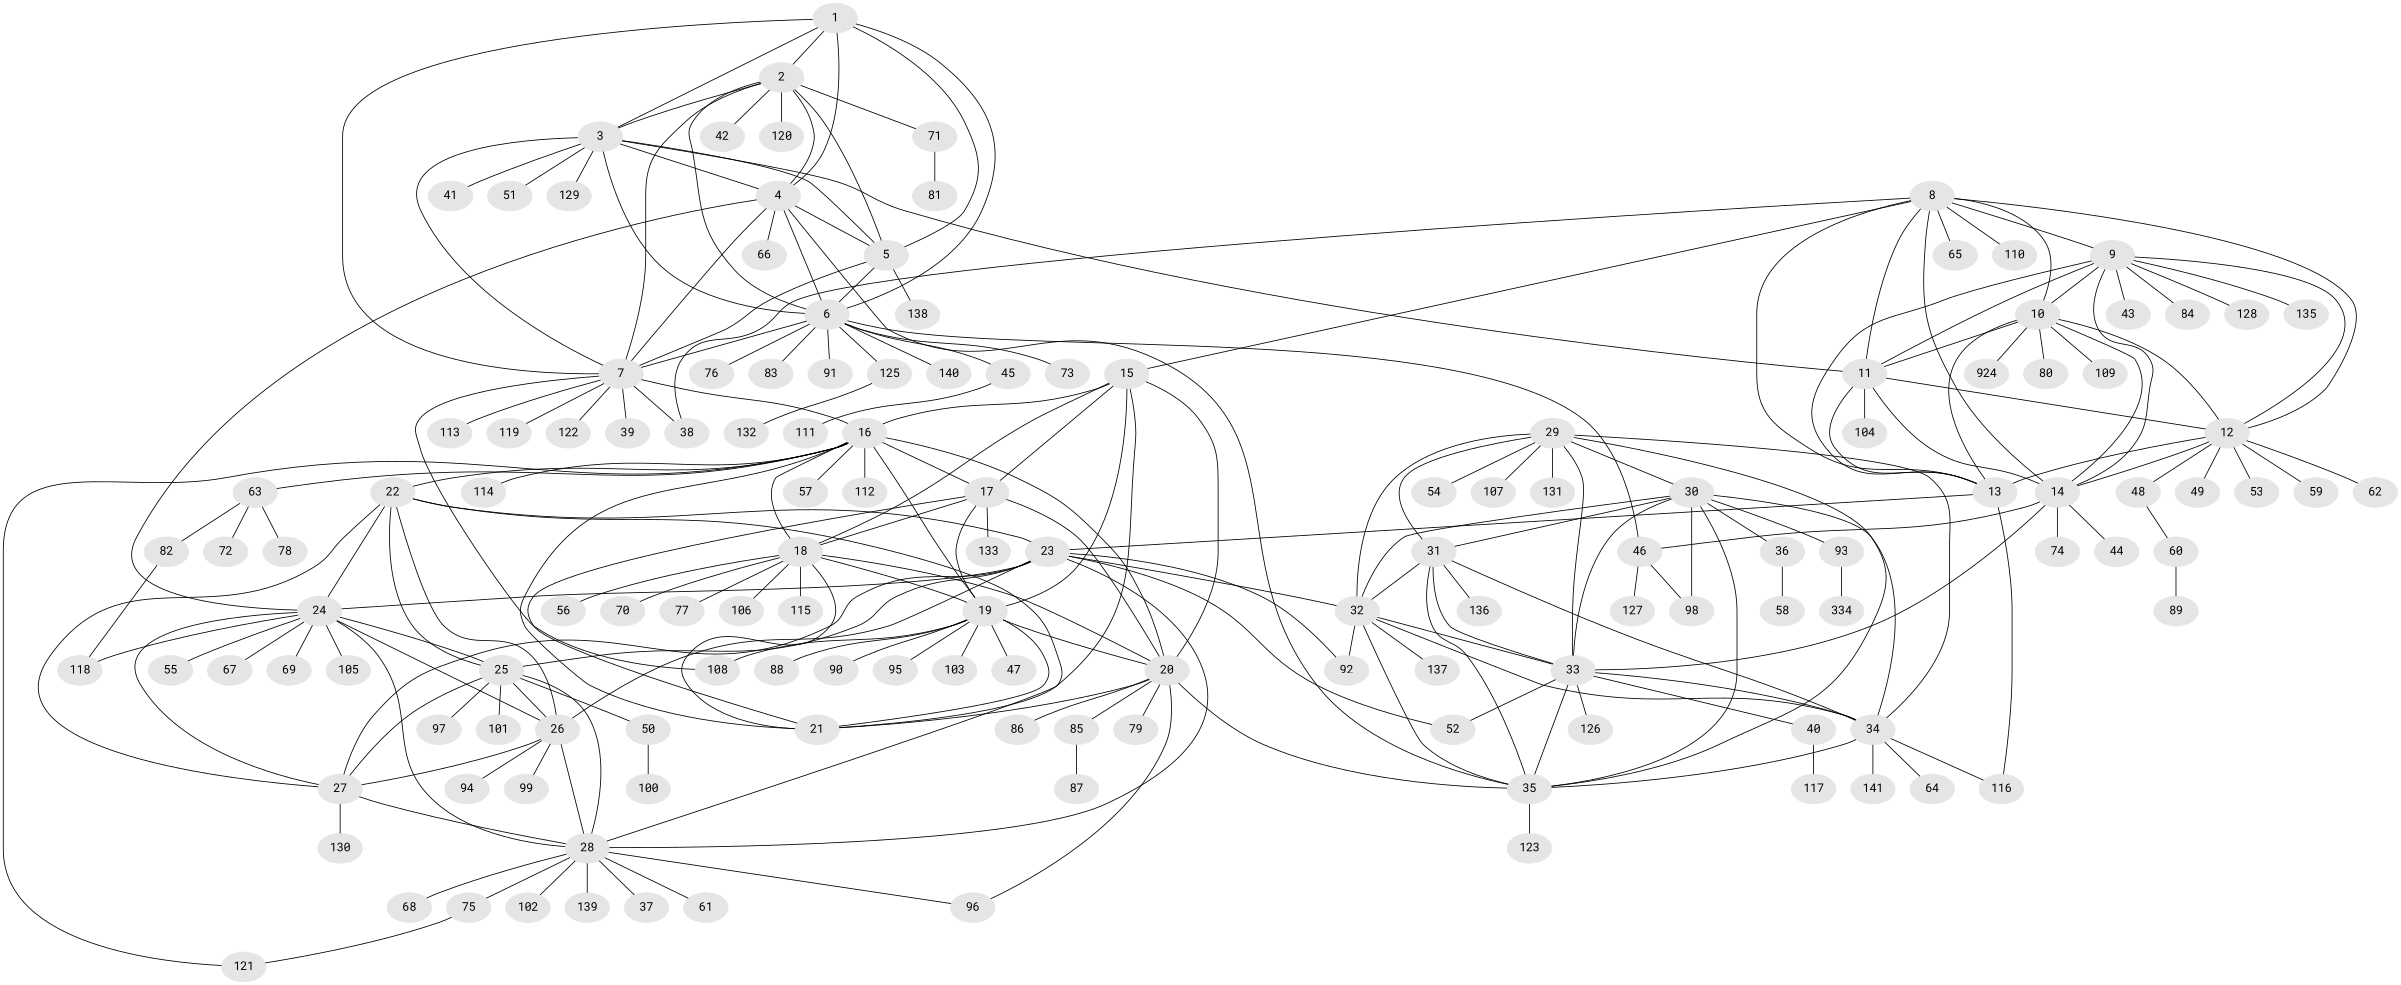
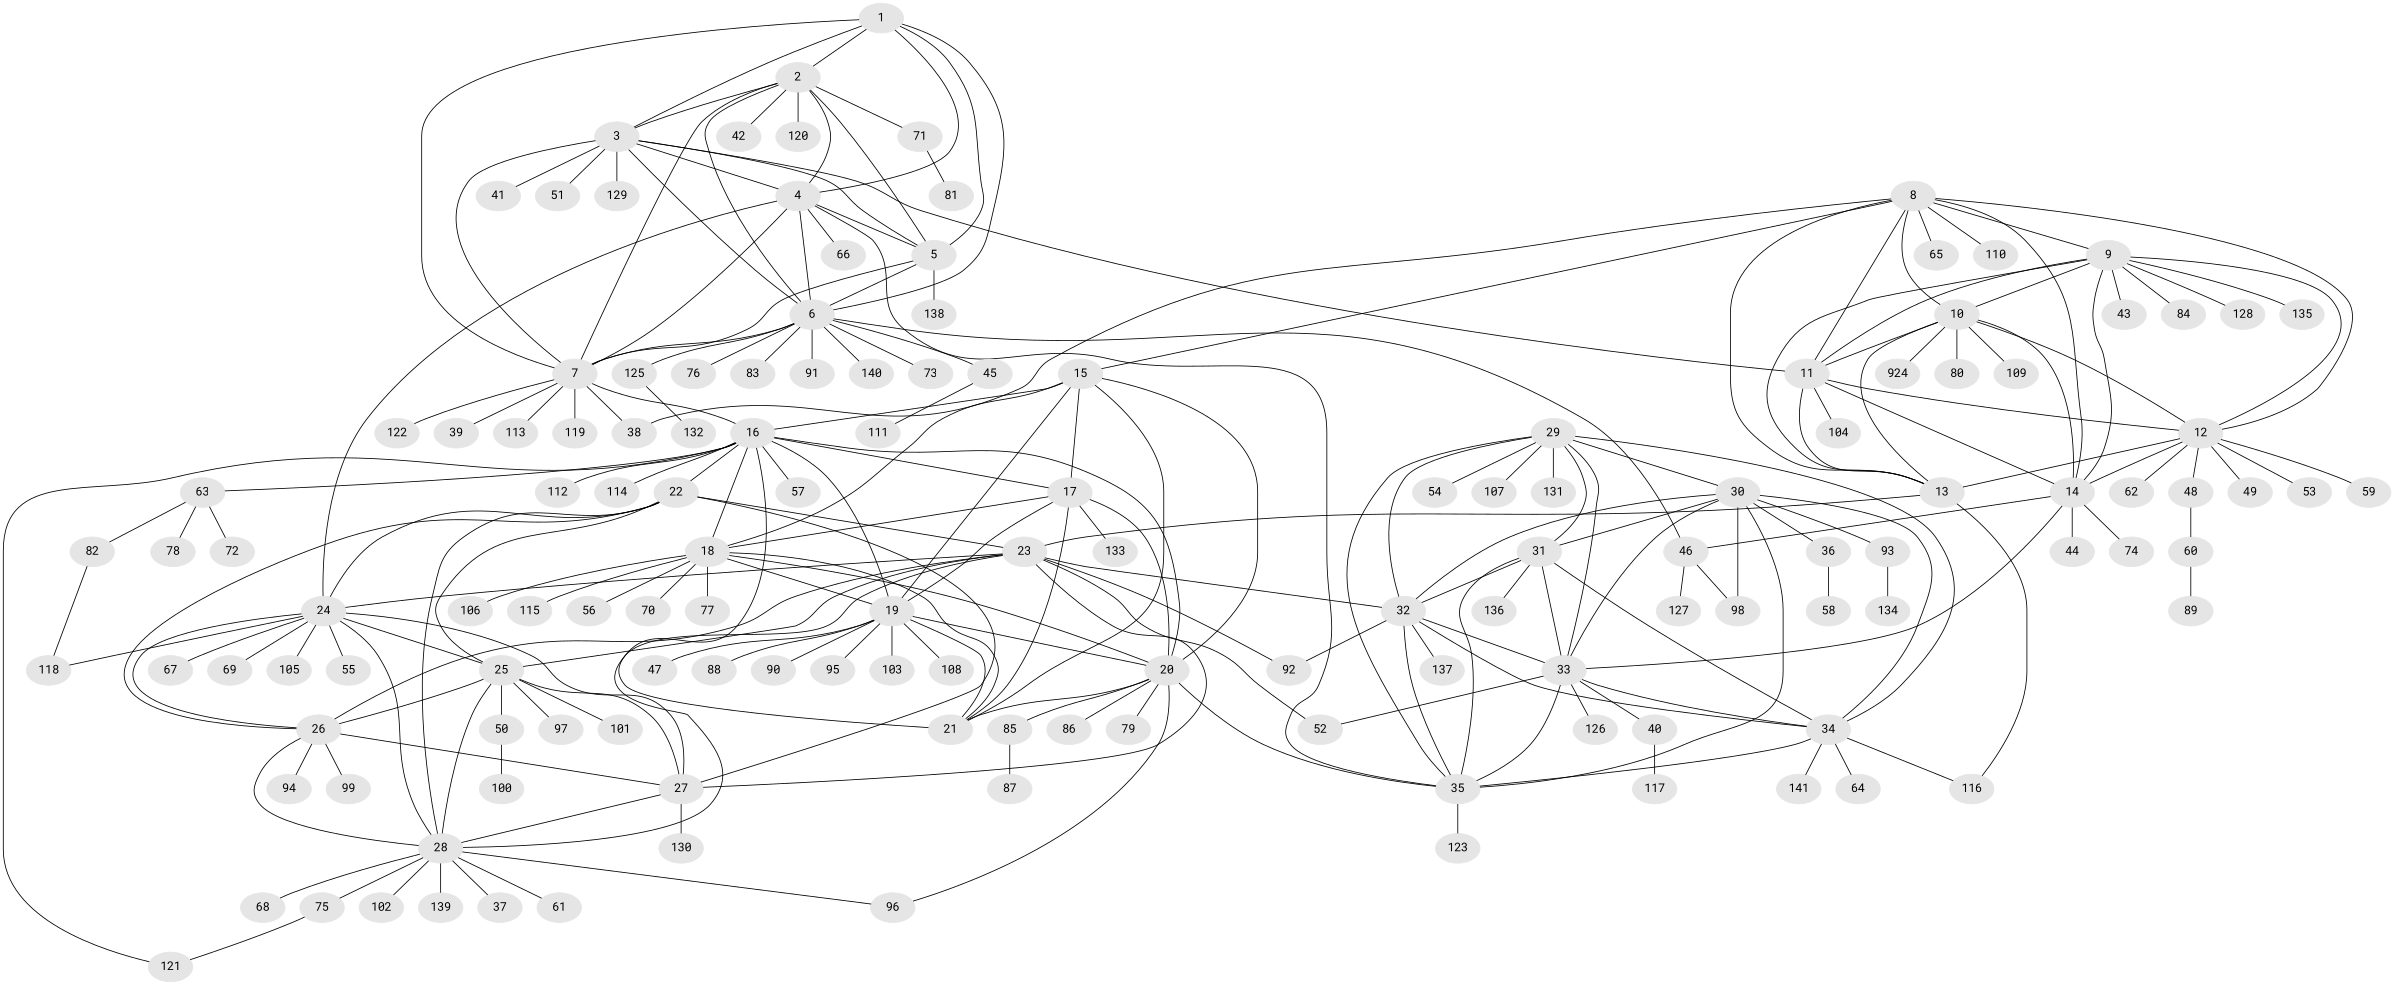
edge "7" -- "108": removed
node "334": label "334" -> "134"
